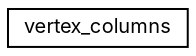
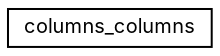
node "vertex_columns": label "vertex_columns" -> "columns_columns"
